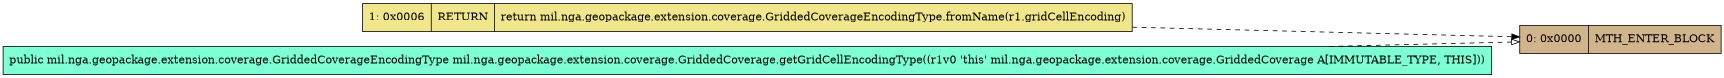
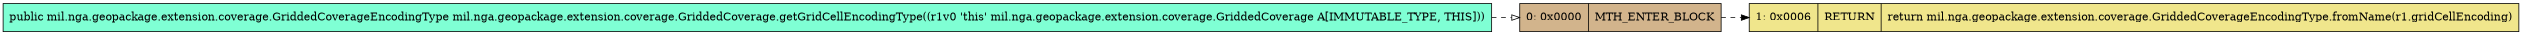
edge "1: 0x0006" -> "0: 0x0000": reversed
